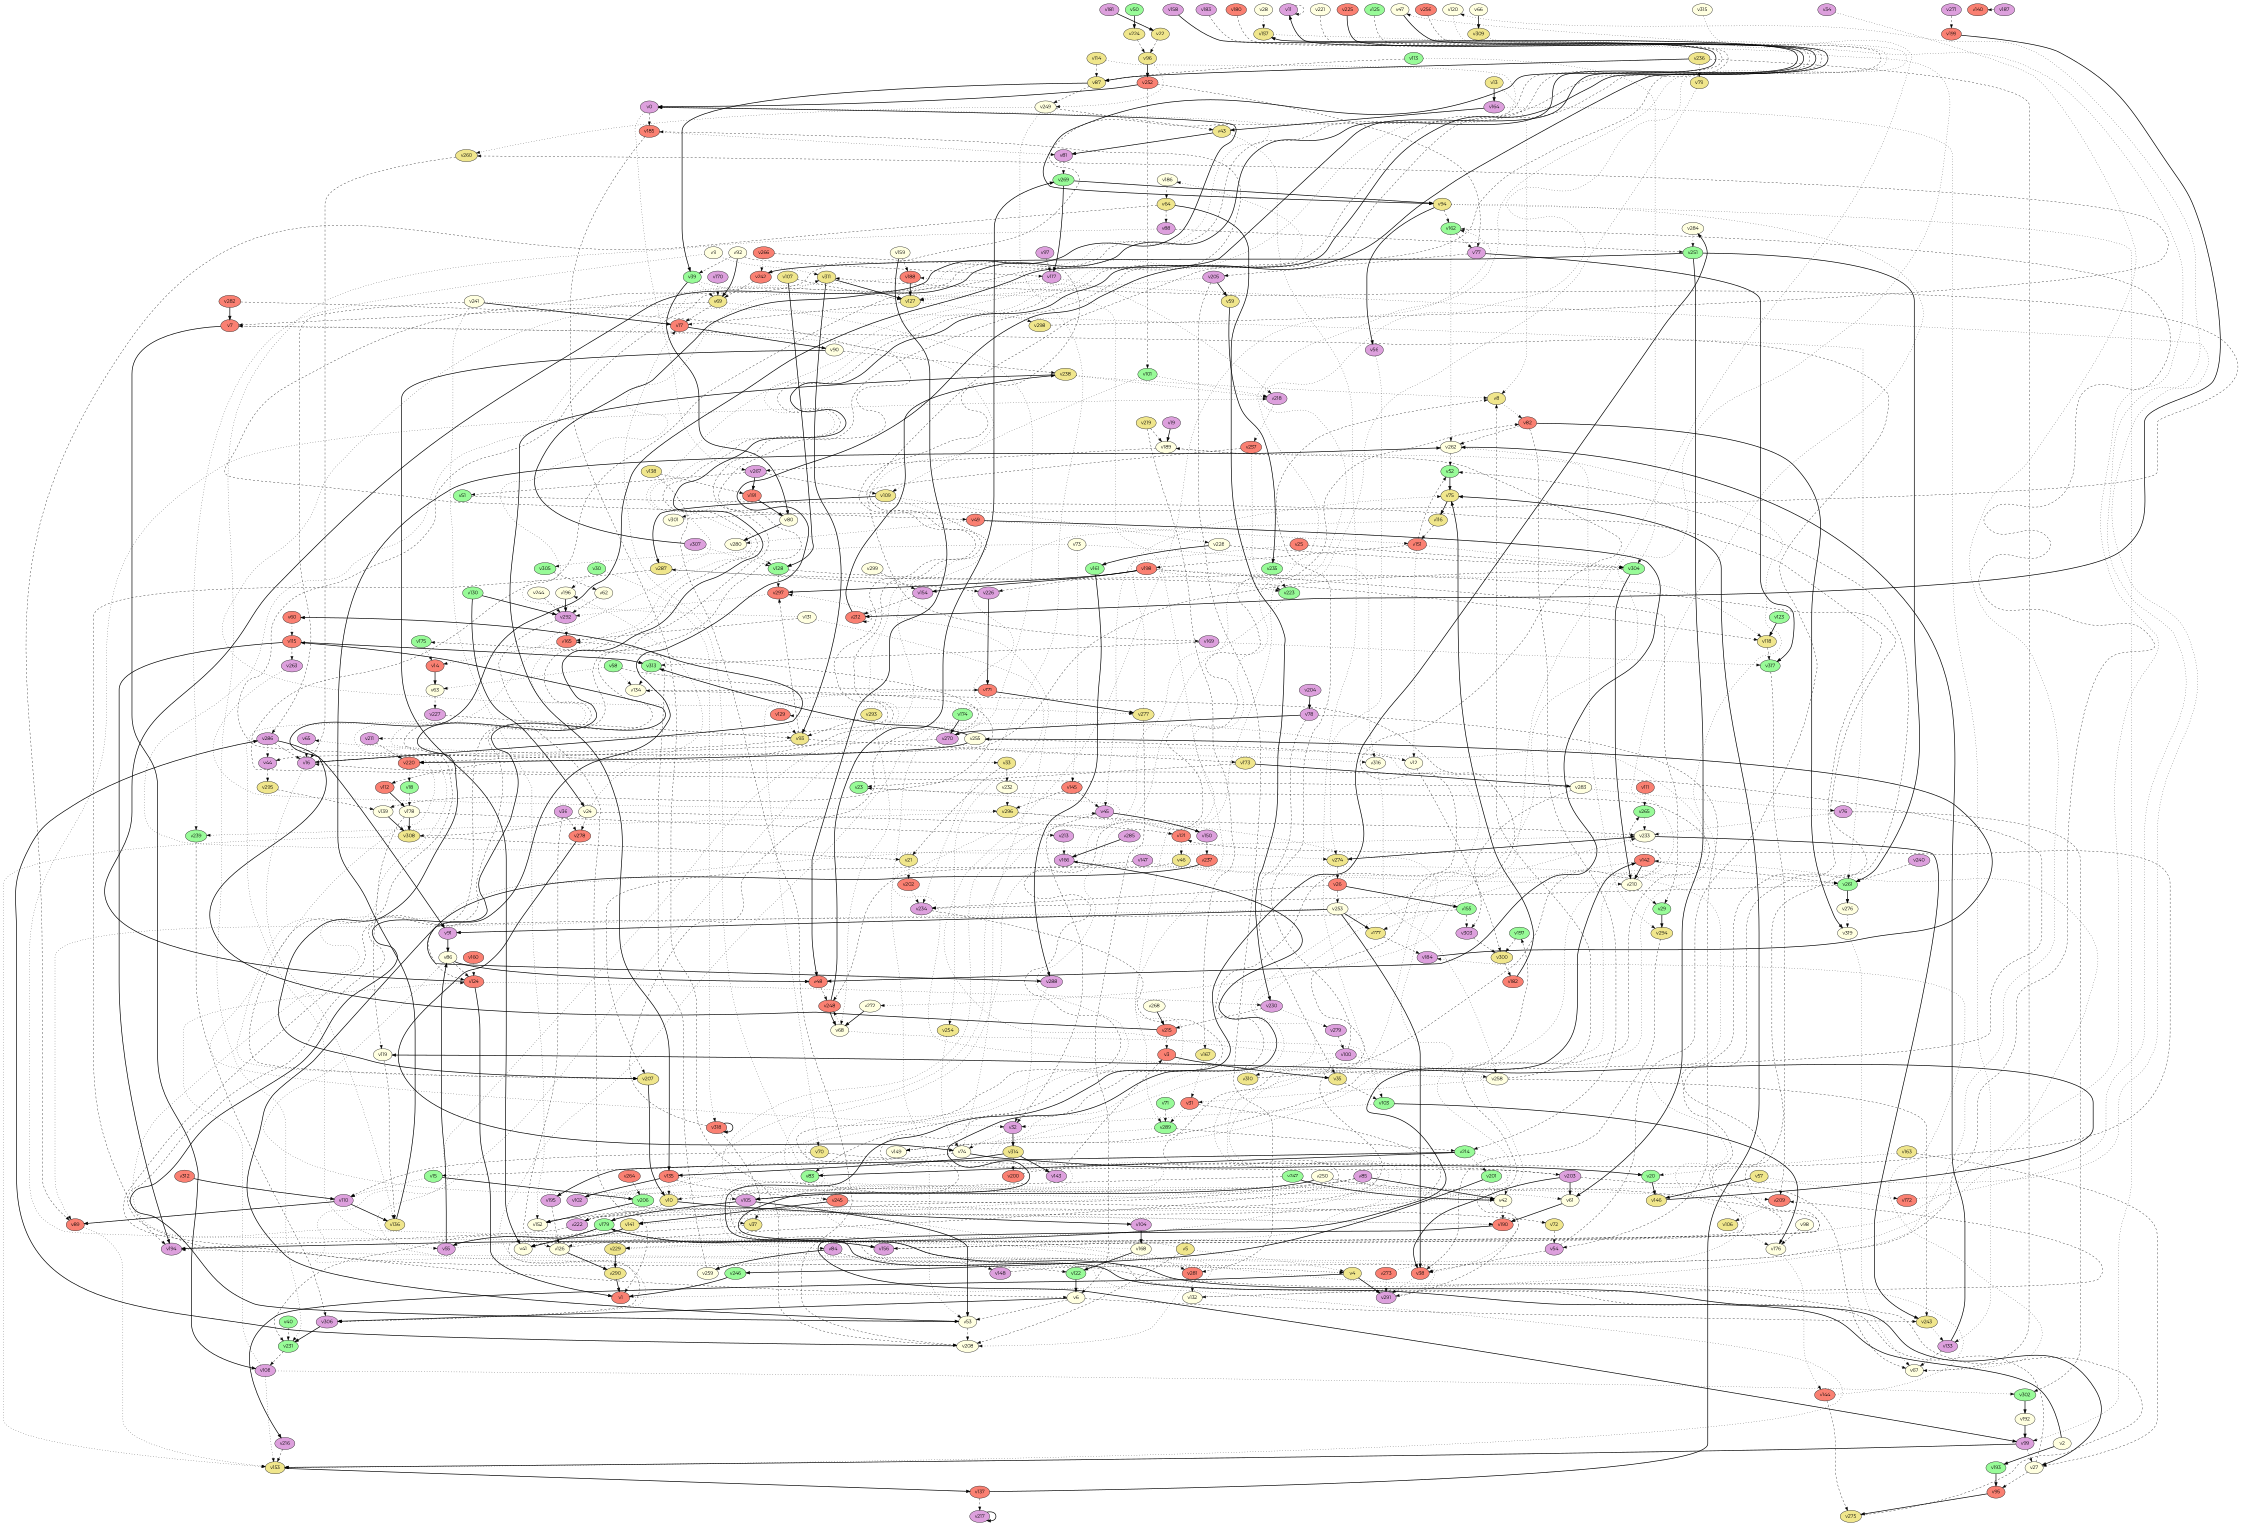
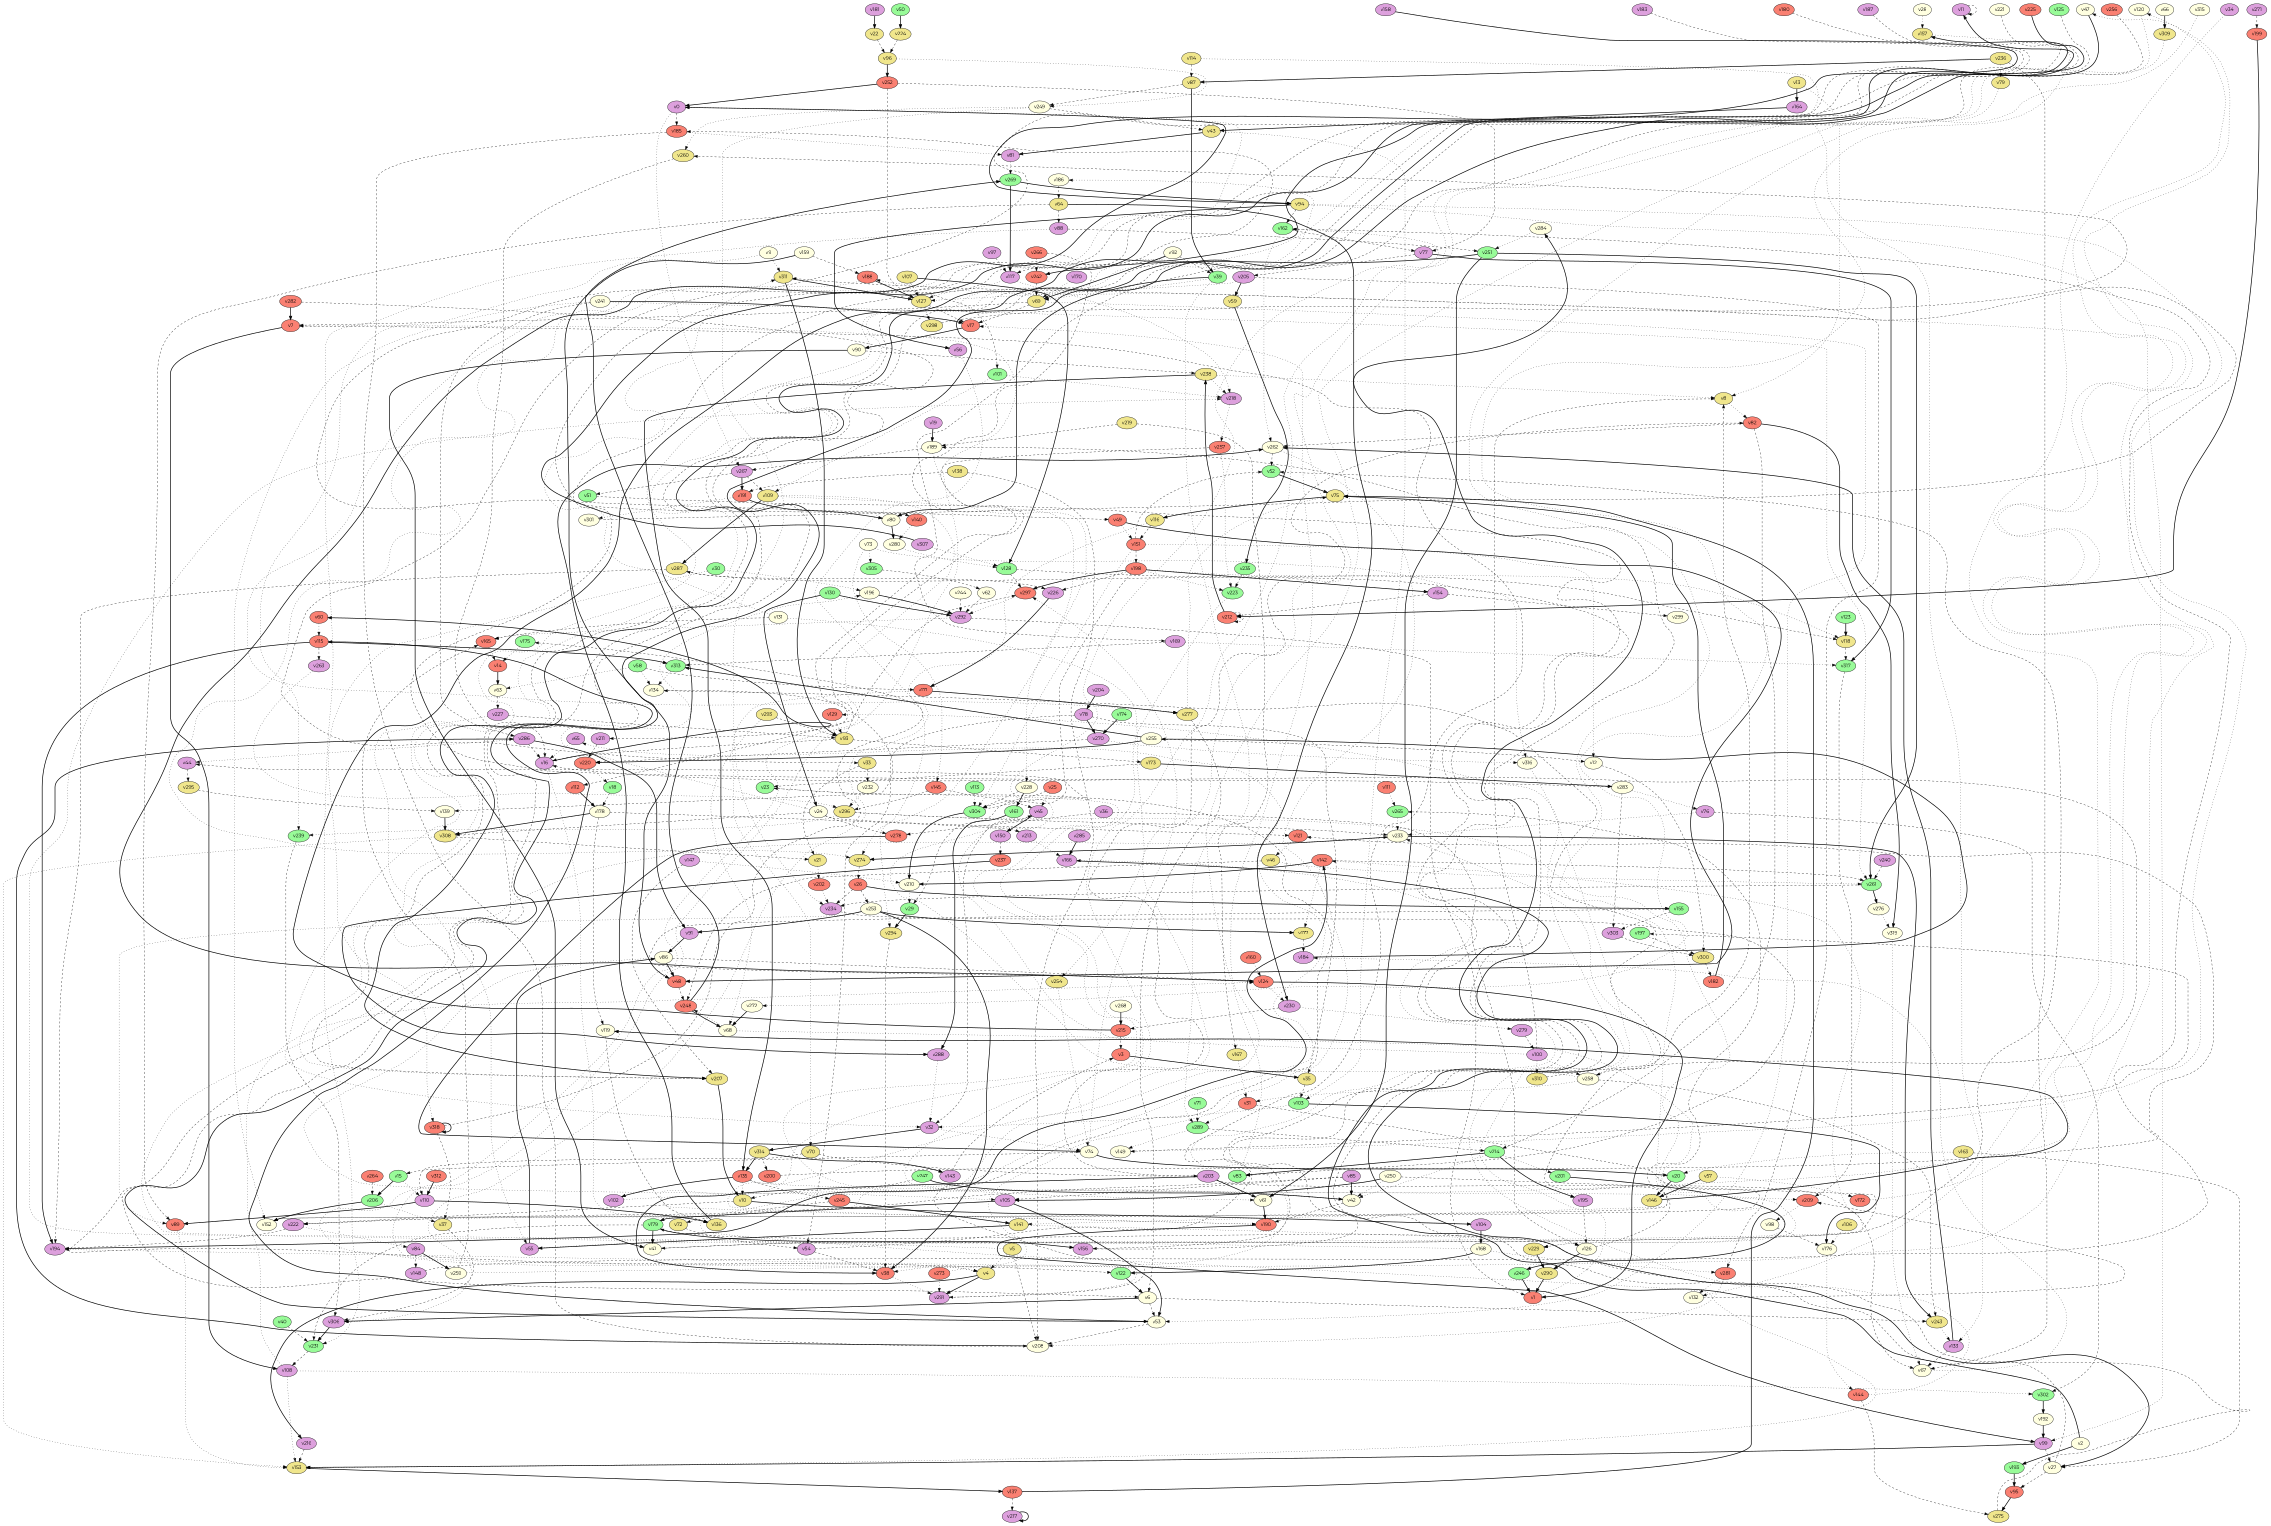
edge "v113" -> "v87": removed
edge "v49" -> "v280": now "v140" -> "v280"
edge "v299" -> "v154": reversed
edge "v209" -> "v106": now "v209" -> "v98"
